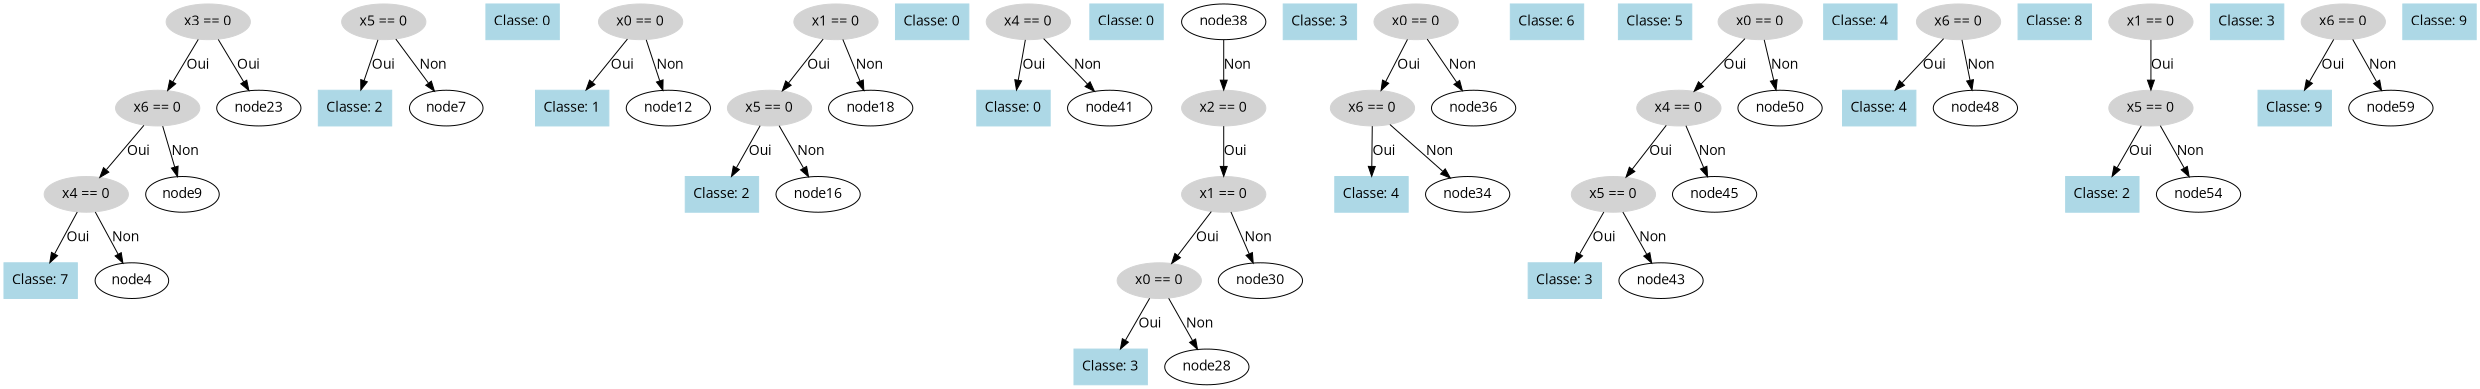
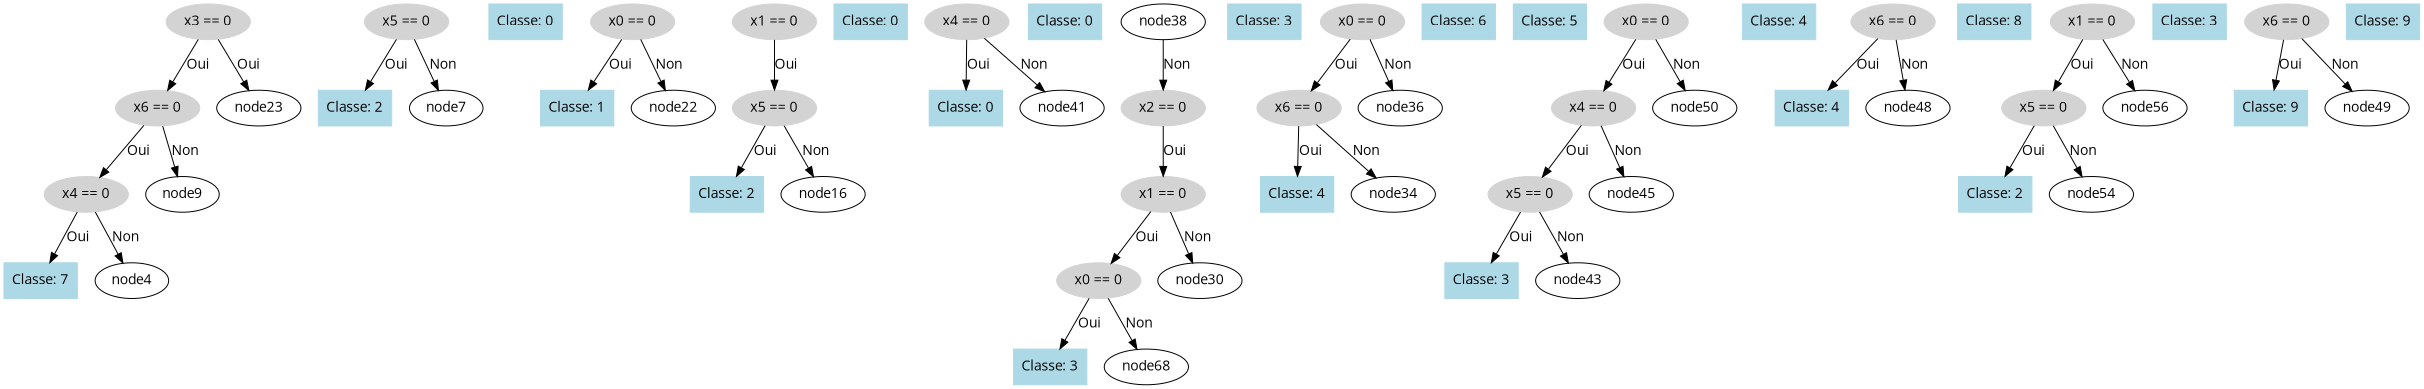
node "node12": label "node12" -> "node22"
node "node18": removed
node "node56": added
node "node59": label "node59" -> "node49"
node "node28": label "node28" -> "node68"
